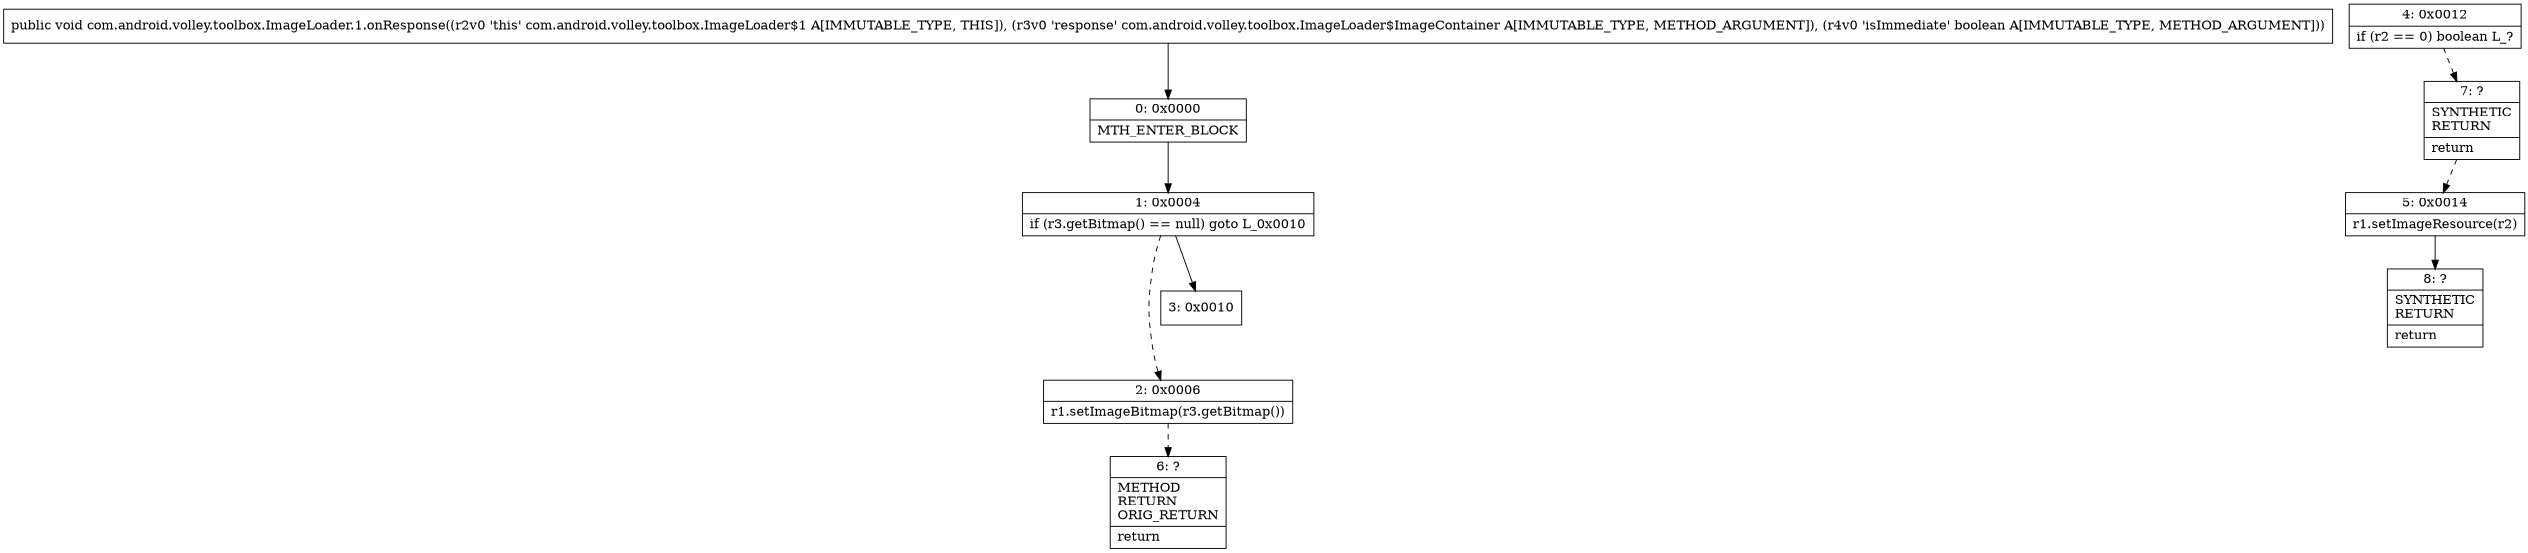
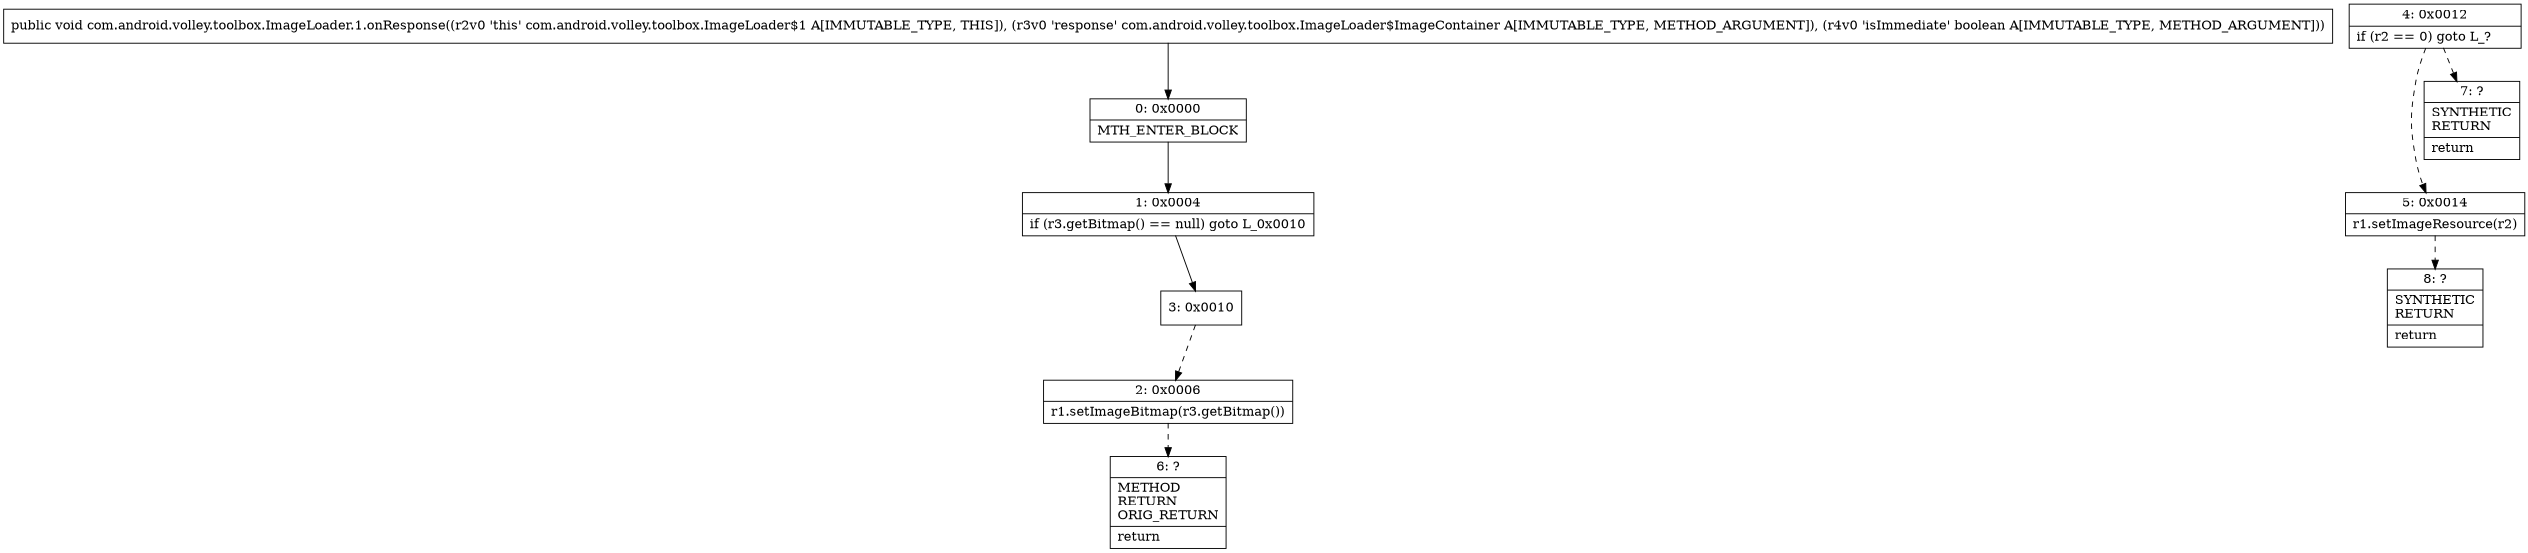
node "4: 0x0012": text "if (r2 == 0) boolean L_?" -> "if (r2 == 0) goto L_?"
edge "7: ?" -> "5: 0x0014": now "4: 0x0012" -> "5: 0x0014"
edge "5: 0x0014" -> "8: ?": style solid -> dashed
edge "1: 0x0004" -> "2: 0x0006": now "3: 0x0010" -> "2: 0x0006"
